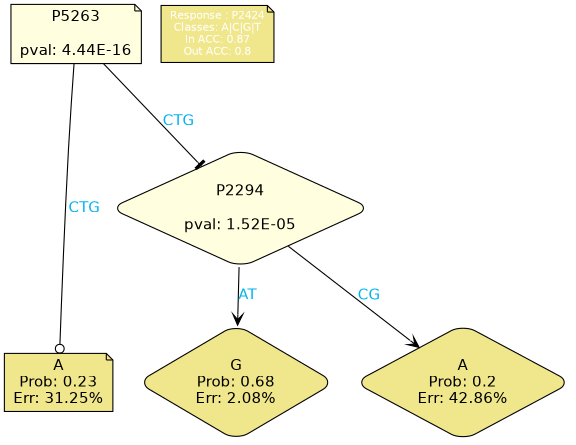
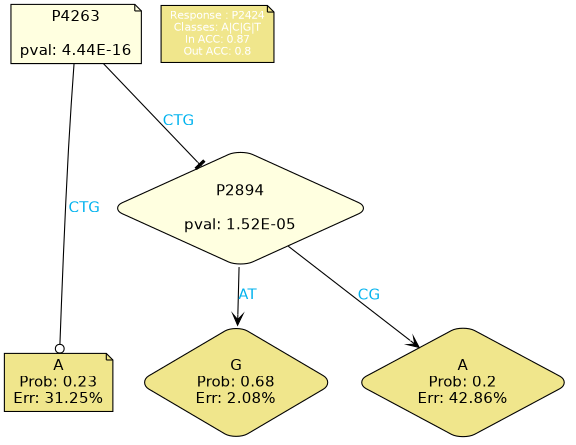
node "P5263 pval: 4.44E-16": label "P5263 pval: 4.44E-16" -> "P4263 pval: 4.44E-16"
node "P2294 pval: 1.52E-05": label "P2294 pval: 1.52E-05" -> "P2894 pval: 1.52E-05"
